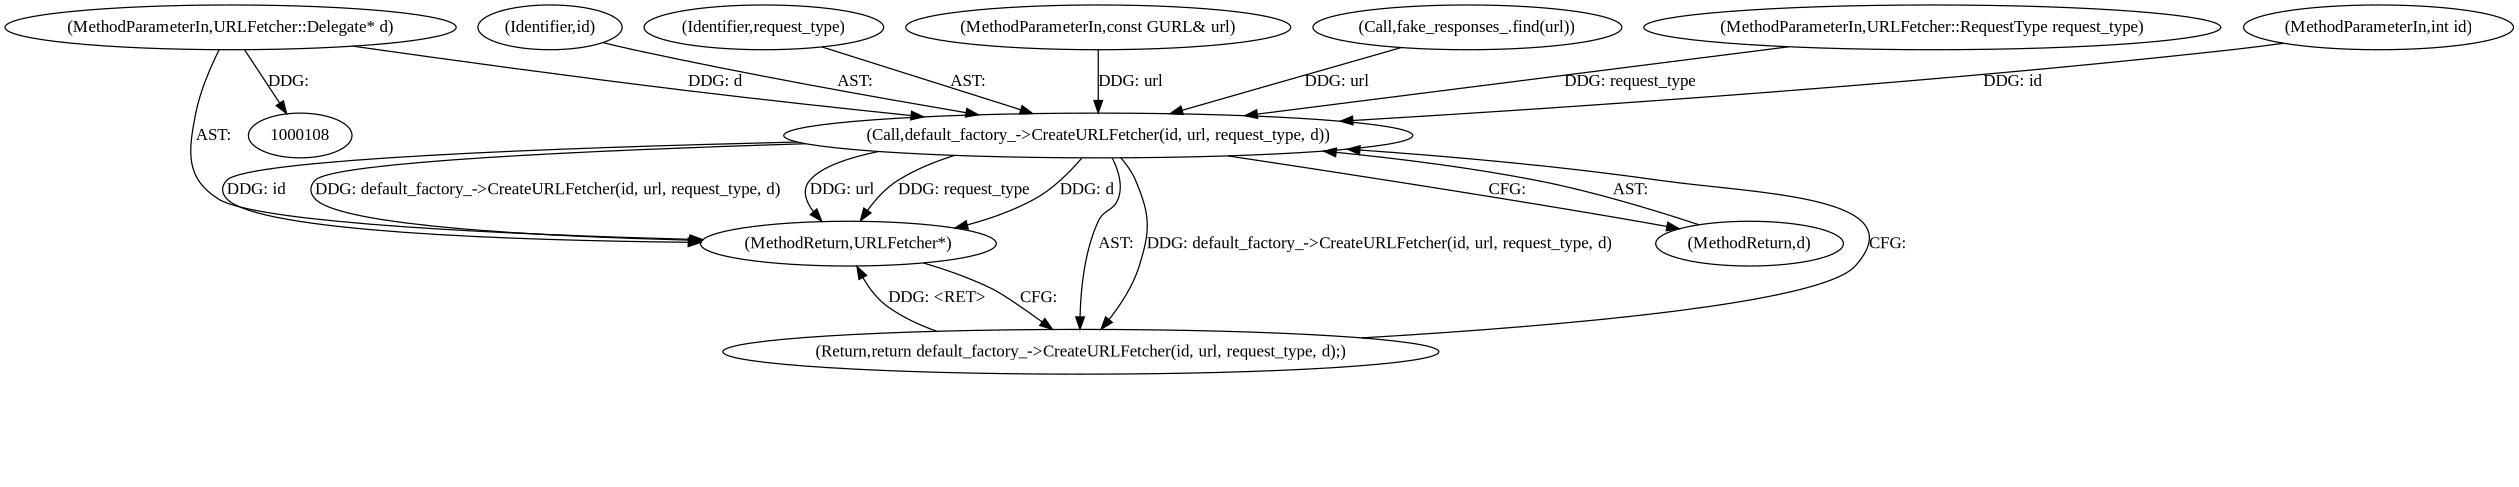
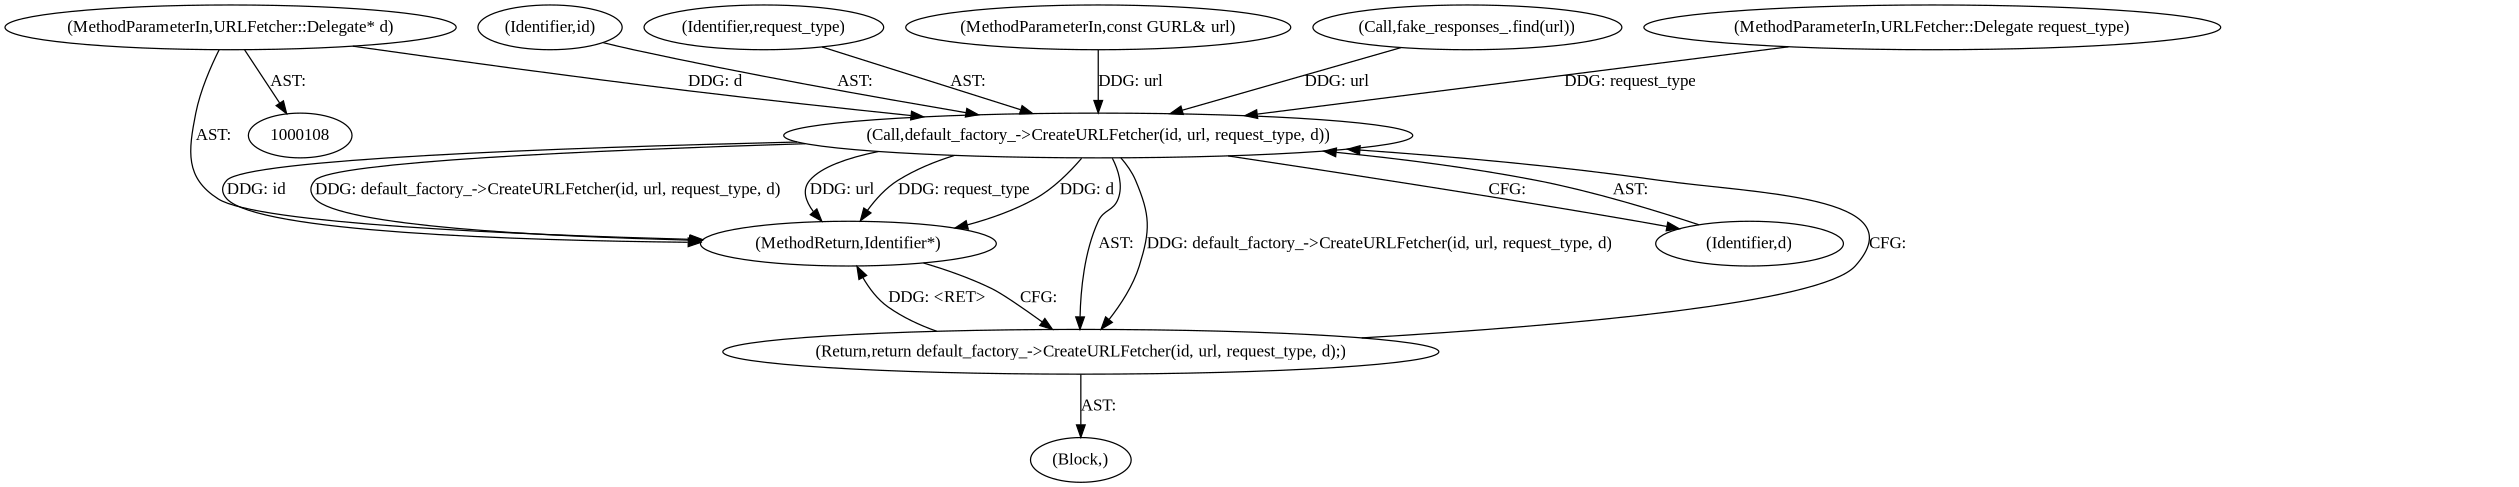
node "(MethodParameterIn,URLFetcher::RequestType request_type)": label "(MethodParameterIn,URLFetcher::RequestType request_type)" -> "(MethodParameterIn,URLFetcher::Delegate request_type)"
node "(MethodParameterIn,int id)": removed
edge "(MethodParameterIn,URLFetcher::Delegate* d)" -> "1000108": label "DDG: " -> "AST: "
node "(MethodReturn,URLFetcher*)": label "(MethodReturn,URLFetcher*)" -> "(MethodReturn,Identifier*)"
node "(MethodReturn,d)": label "(MethodReturn,d)" -> "(Identifier,d)"
node "(Block,)": added
